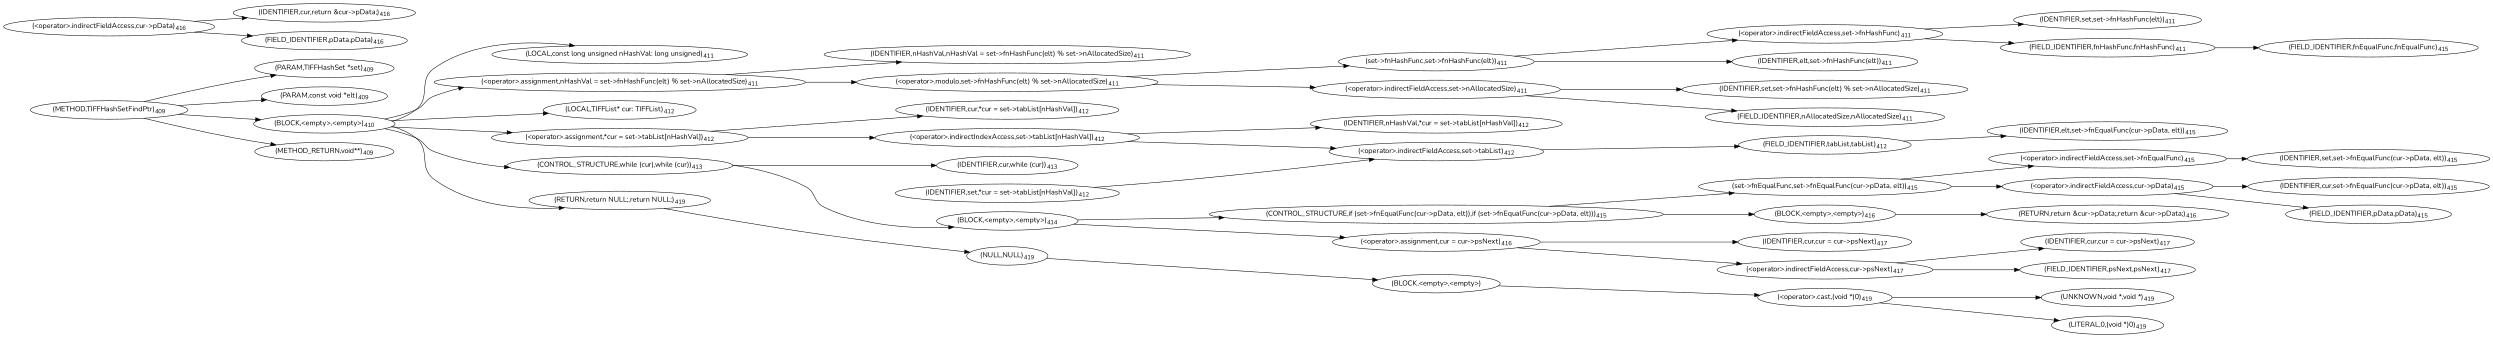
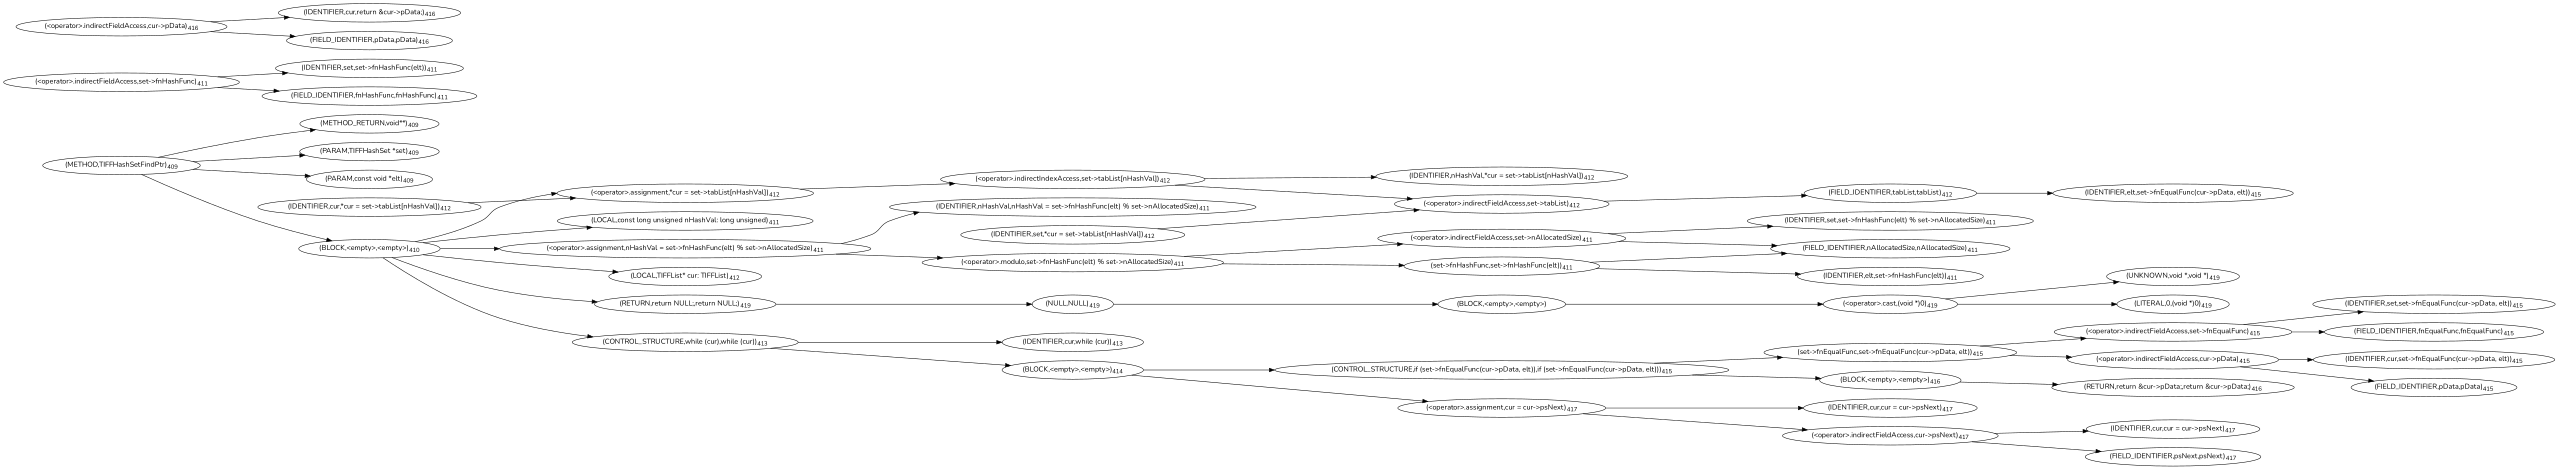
edge "(set->fnHashFunc,set->fnHashFunc(elt))" -> "(<operator>.indirectFieldAccess,set->fnHashFunc)": now "(set->fnHashFunc,set->fnHashFunc(elt))" -> "(FIELD_IDENTIFIER,nAllocatedSize,nAllocatedSize)"
edge "(FIELD_IDENTIFIER,fnHashFunc,fnHashFunc)" -> "(FIELD_IDENTIFIER,fnEqualFunc,fnEqualFunc)": now "(<operator>.indirectFieldAccess,set->fnEqualFunc)" -> "(FIELD_IDENTIFIER,fnEqualFunc,fnEqualFunc)"
edge "(<operator>.assignment,*cur = set->tabList[nHashVal])" -> "(IDENTIFIER,cur,*cur = set->tabList[nHashVal])": reversed
node "(<operator>.assignment,cur = cur->psNext)": text "416" -> "417"
